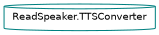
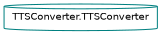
node "ReadSpeaker.TTSConverter": label "ReadSpeaker.TTSConverter" -> "TTSConverter.TTSConverter"
